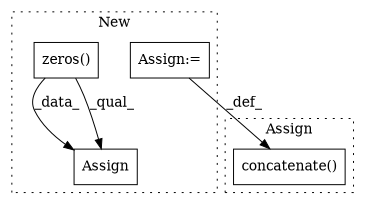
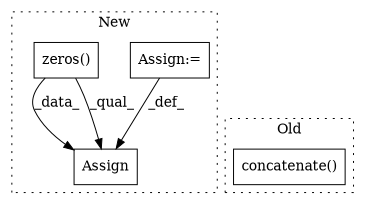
edge "Assign:=" -> "concatenate()": now "Assign:=" -> "Assign"
cluster "Assign": label "Assign" -> "Old"
